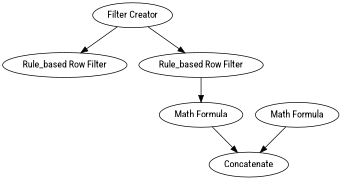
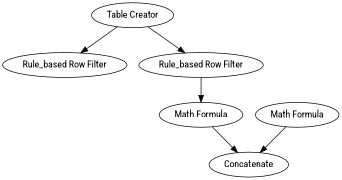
node "Filter Creator": label "Filter Creator" -> "Table Creator"
